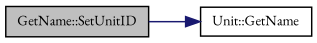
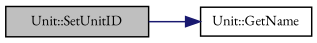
node "GetName::SetUnitID": label "GetName::SetUnitID" -> "Unit::SetUnitID"
